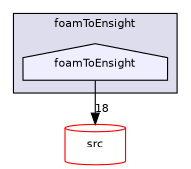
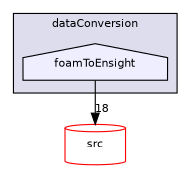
cluster "foamToEnsight": label "foamToEnsight" -> "dataConversion"
